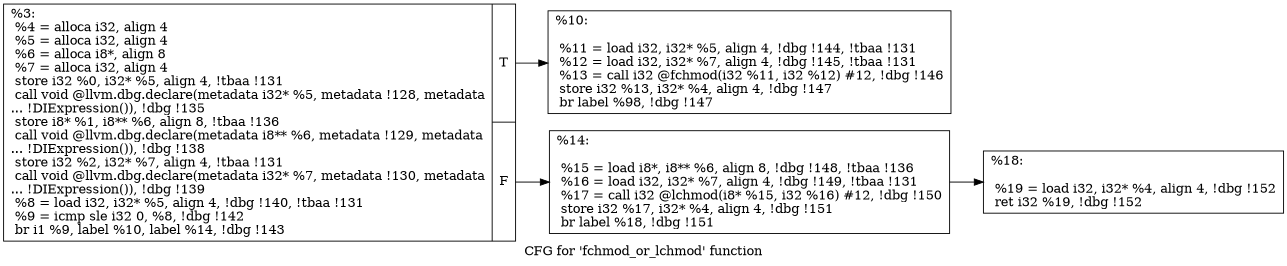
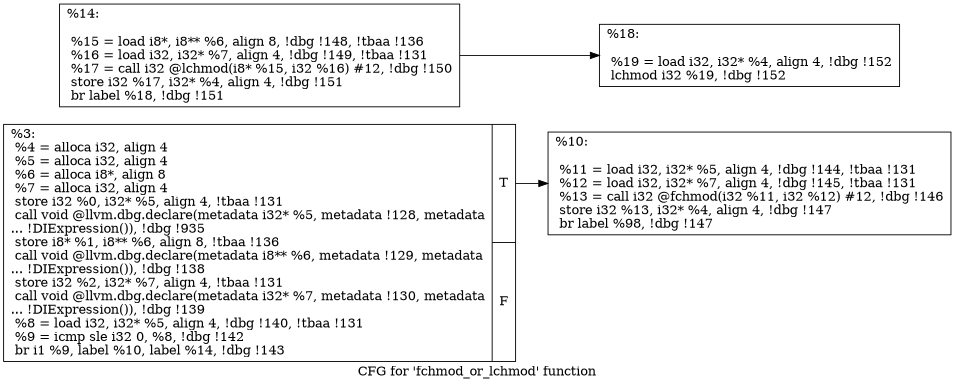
node "%3:": text "... !DIExpression()), !dbg !135" -> "... !DIExpression()), !dbg !935"
edge "%3:" -> "%14:": removed
node "%18:": text "ret i32 %19, !dbg !152" -> "lchmod i32 %19, !dbg !152"
